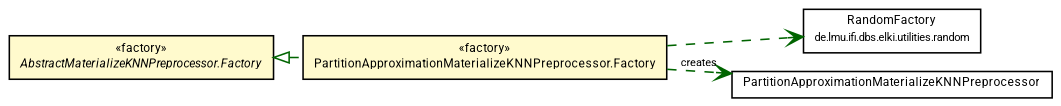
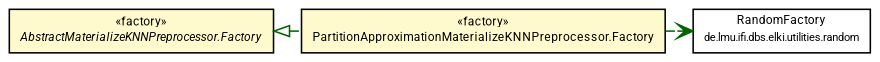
node "PartitionApproximationMaterializeKNNPreprocessor": removed
